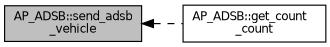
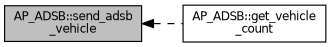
node "AP_ADSB::get_count _count": label "AP_ADSB::get_count _count" -> "AP_ADSB::get_vehicle _count"
